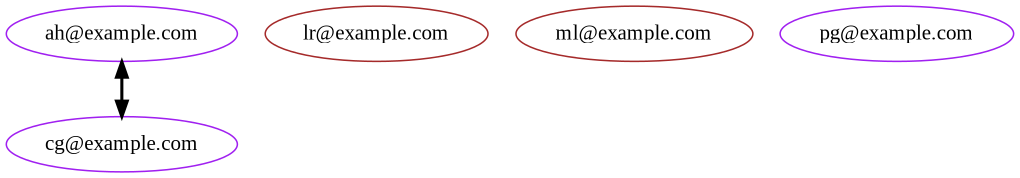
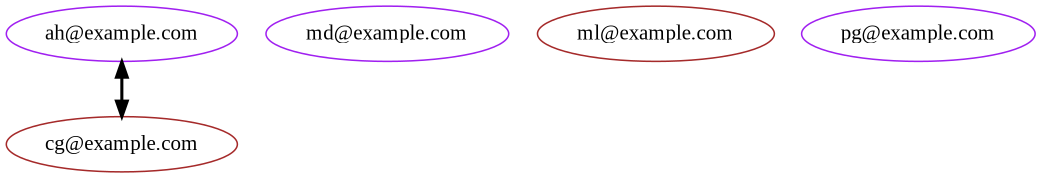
node "lr@example.com": removed
node "md@example.com": added
node "cg@example.com": color purple -> brown
